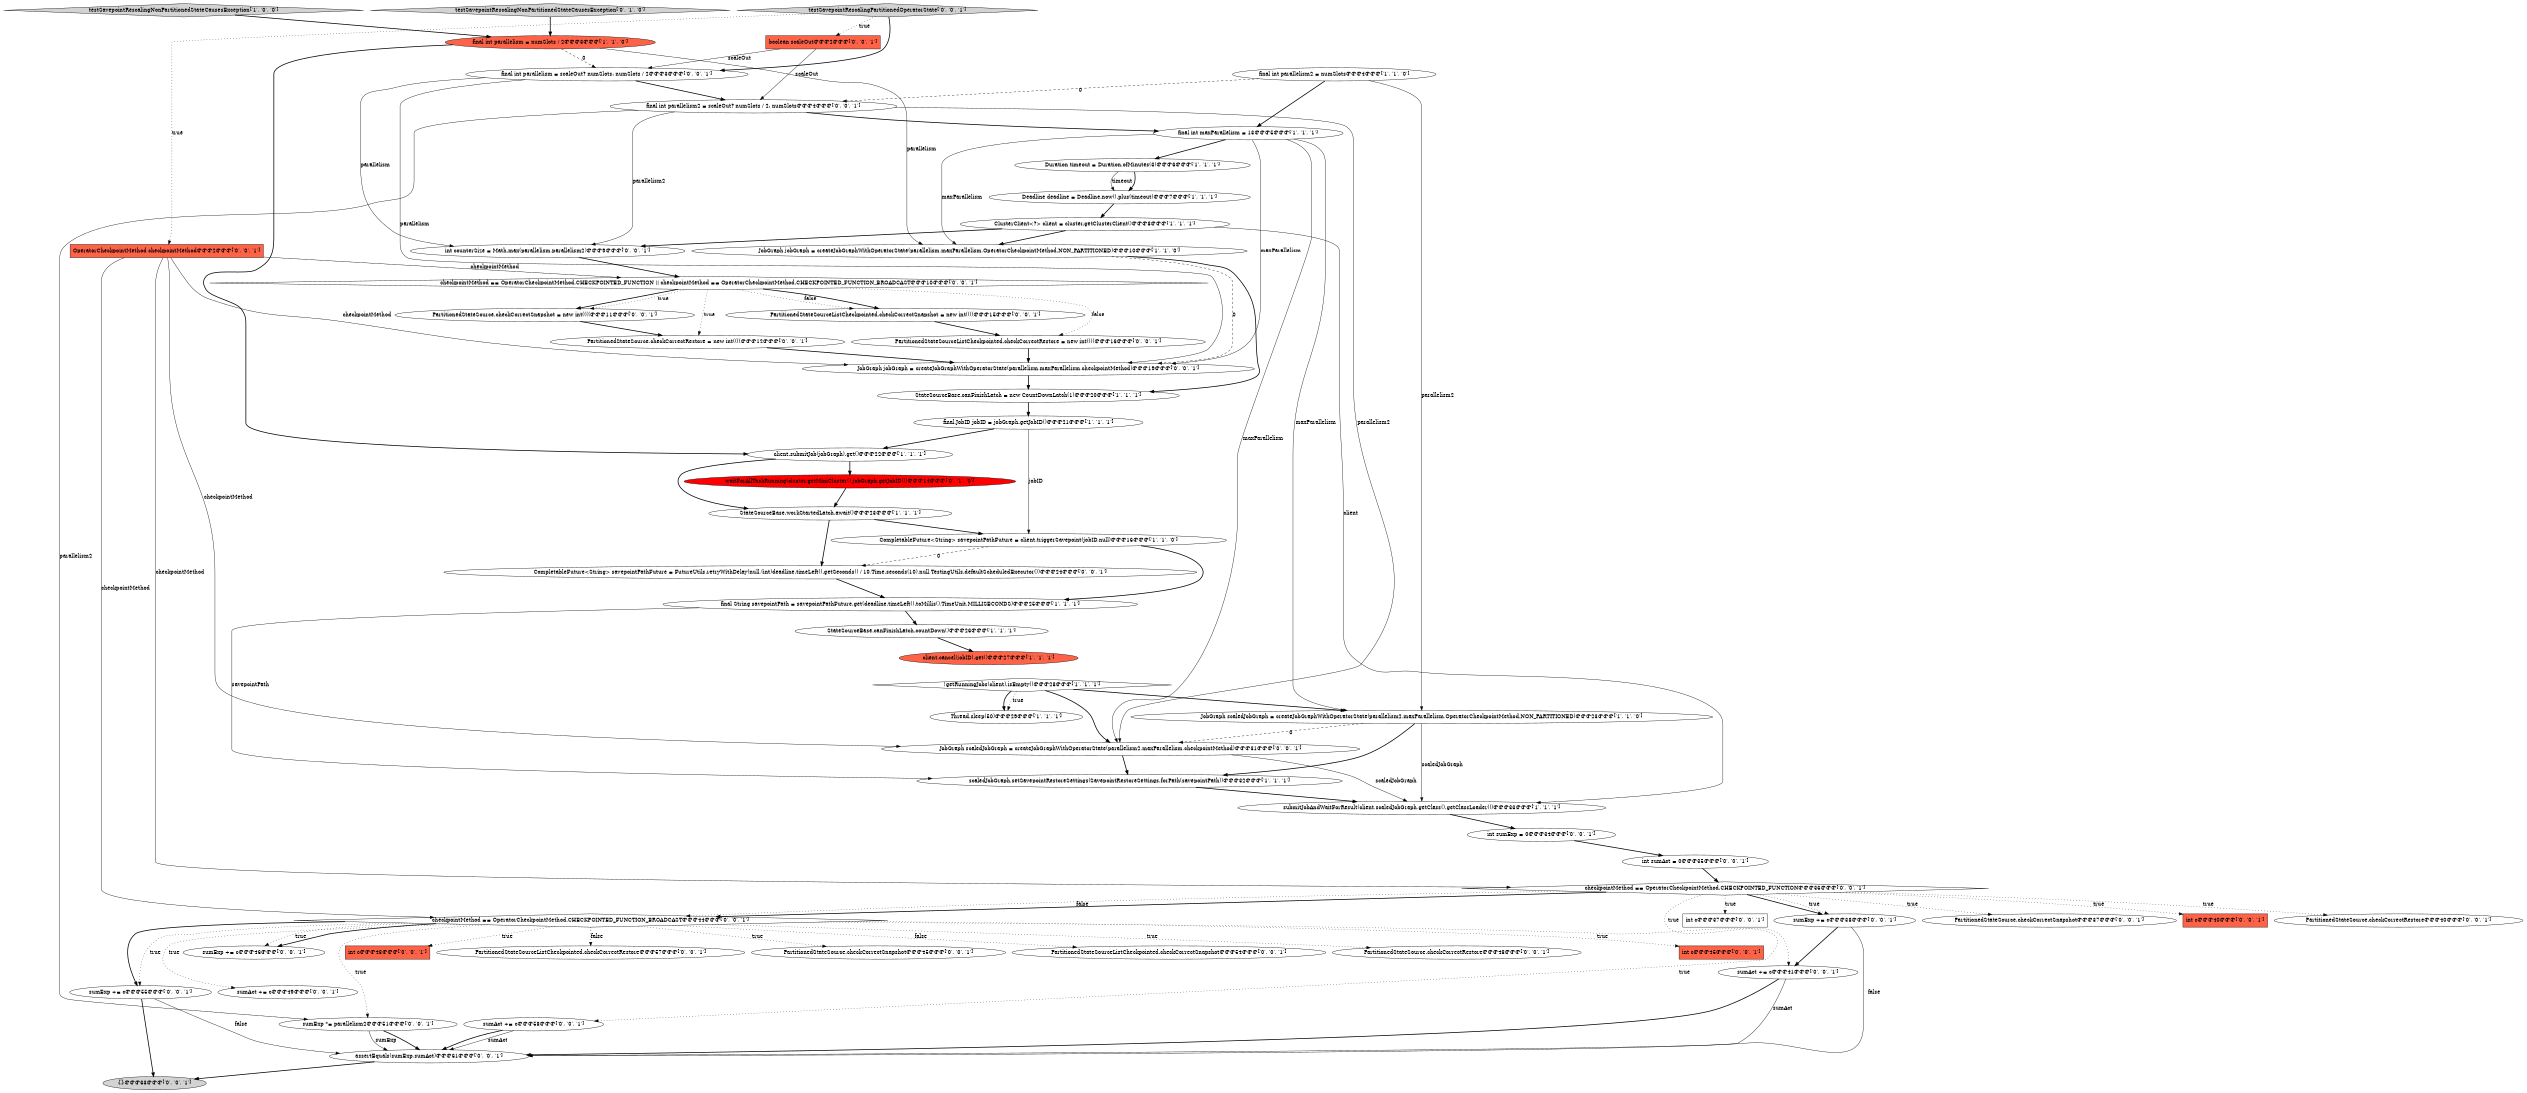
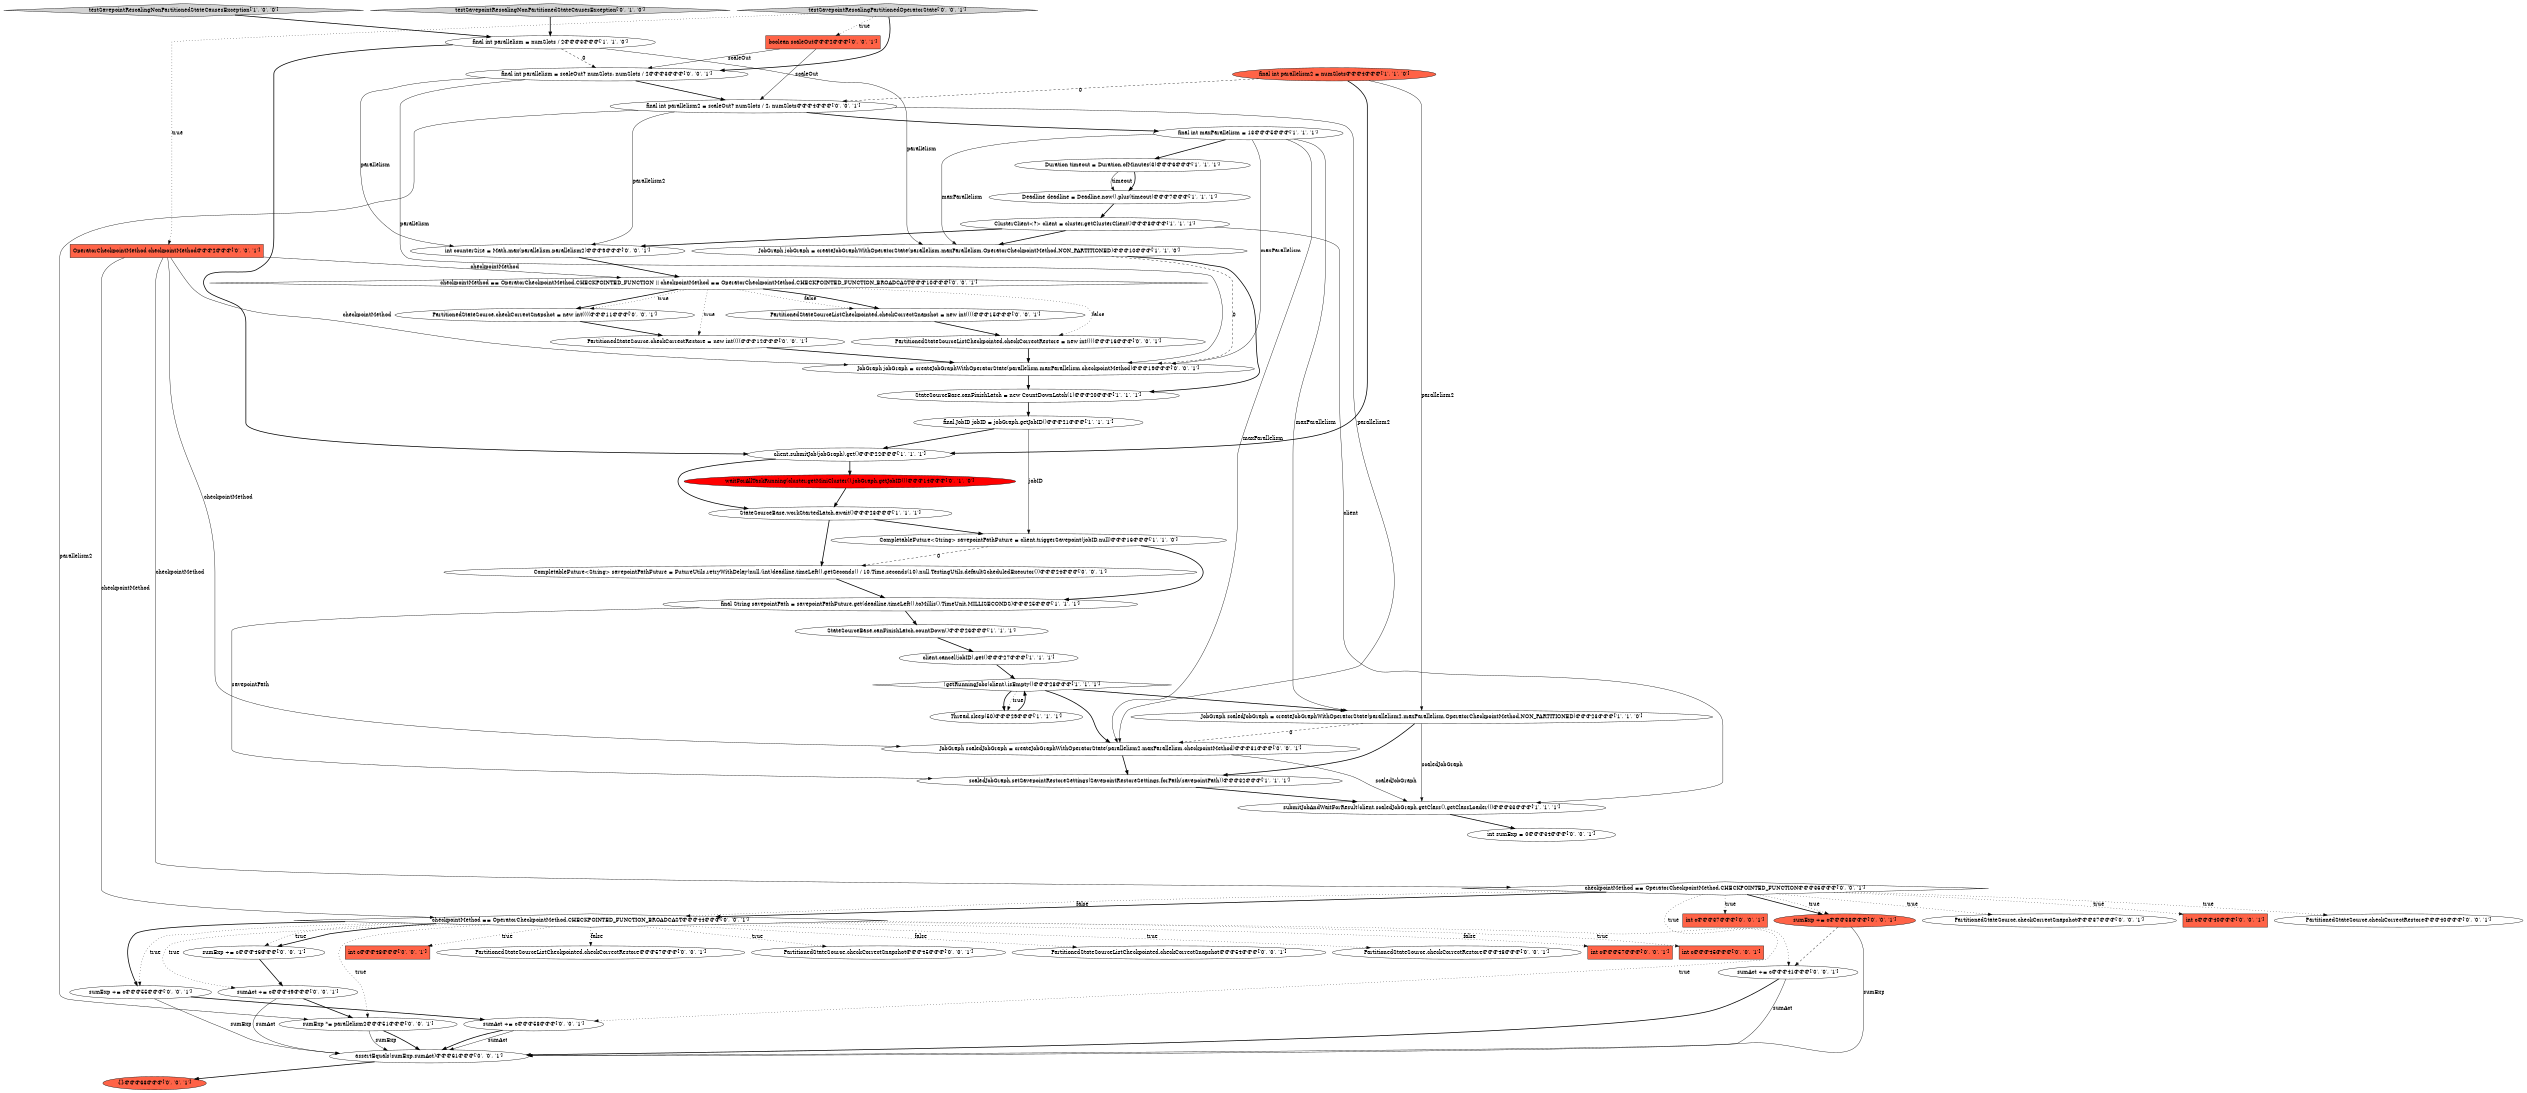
node "final int parallelism = numSlots / 2@@@3@@@['1', '1', '0']": fillcolor tomato -> white
node "final int parallelism2 = numSlots@@@4@@@['1', '1', '0']": fillcolor white -> tomato
edge "final int parallelism2 = numSlots@@@4@@@['1', '1', '0']" -> "final int maxParallelism = 13@@@5@@@['1', '1', '1']": now "final int parallelism2 = numSlots@@@4@@@['1', '1', '0']" -> "client.submitJob(jobGraph).get()@@@22@@@['1', '1', '1']"
node "client.cancel(jobID).get()@@@27@@@['1', '1', '1']": fillcolor tomato -> white
edge "client.cancel(jobID).get()@@@27@@@['1', '1', '1']" -> "!getRunningJobs(client).isEmpty()@@@28@@@['1', '1', '1']": added
edge "Thread.sleep(50)@@@29@@@['1', '1', '1']" -> "!getRunningJobs(client).isEmpty()@@@28@@@['1', '1', '1']": added
node "int sumAct = 0@@@35@@@['0', '0', '1']": removed
node "int c@@@37@@@['0', '0', '1']": fillcolor white -> tomato
node "sumExp += c@@@38@@@['0', '0', '1']": fillcolor white -> tomato
edge "sumExp += c@@@38@@@['0', '0', '1']" -> "sumAct += c@@@41@@@['0', '0', '1']": style bold -> dashed
node "int c@@@57@@@['0', '0', '1']": added
edge "sumExp += c@@@46@@@['0', '0', '1']" -> "sumAct += c@@@49@@@['0', '0', '1']": added
edge "sumExp += c@@@38@@@['0', '0', '1']" -> "assertEquals(sumExp,sumAct)@@@61@@@['0', '0', '1']": label "false" -> "sumExp"
edge "sumAct += c@@@49@@@['0', '0', '1']" -> "sumExp *= parallelism2@@@51@@@['0', '0', '1']": added
edge "sumExp += c@@@55@@@['0', '0', '1']" -> "assertEquals(sumExp,sumAct)@@@61@@@['0', '0', '1']": label "false" -> "sumExp"
edge "sumExp += c@@@55@@@['0', '0', '1']" -> "{}@@@63@@@['0', '0', '1']": now "sumExp += c@@@55@@@['0', '0', '1']" -> "sumAct += c@@@58@@@['0', '0', '1']"
edge "sumAct += c@@@49@@@['0', '0', '1']" -> "assertEquals(sumExp,sumAct)@@@61@@@['0', '0', '1']": added, label "sumAct"
node "{}@@@63@@@['0', '0', '1']": fillcolor lightgray -> tomato
